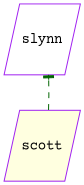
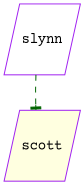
edge "scott" -> "slynn": reversed
